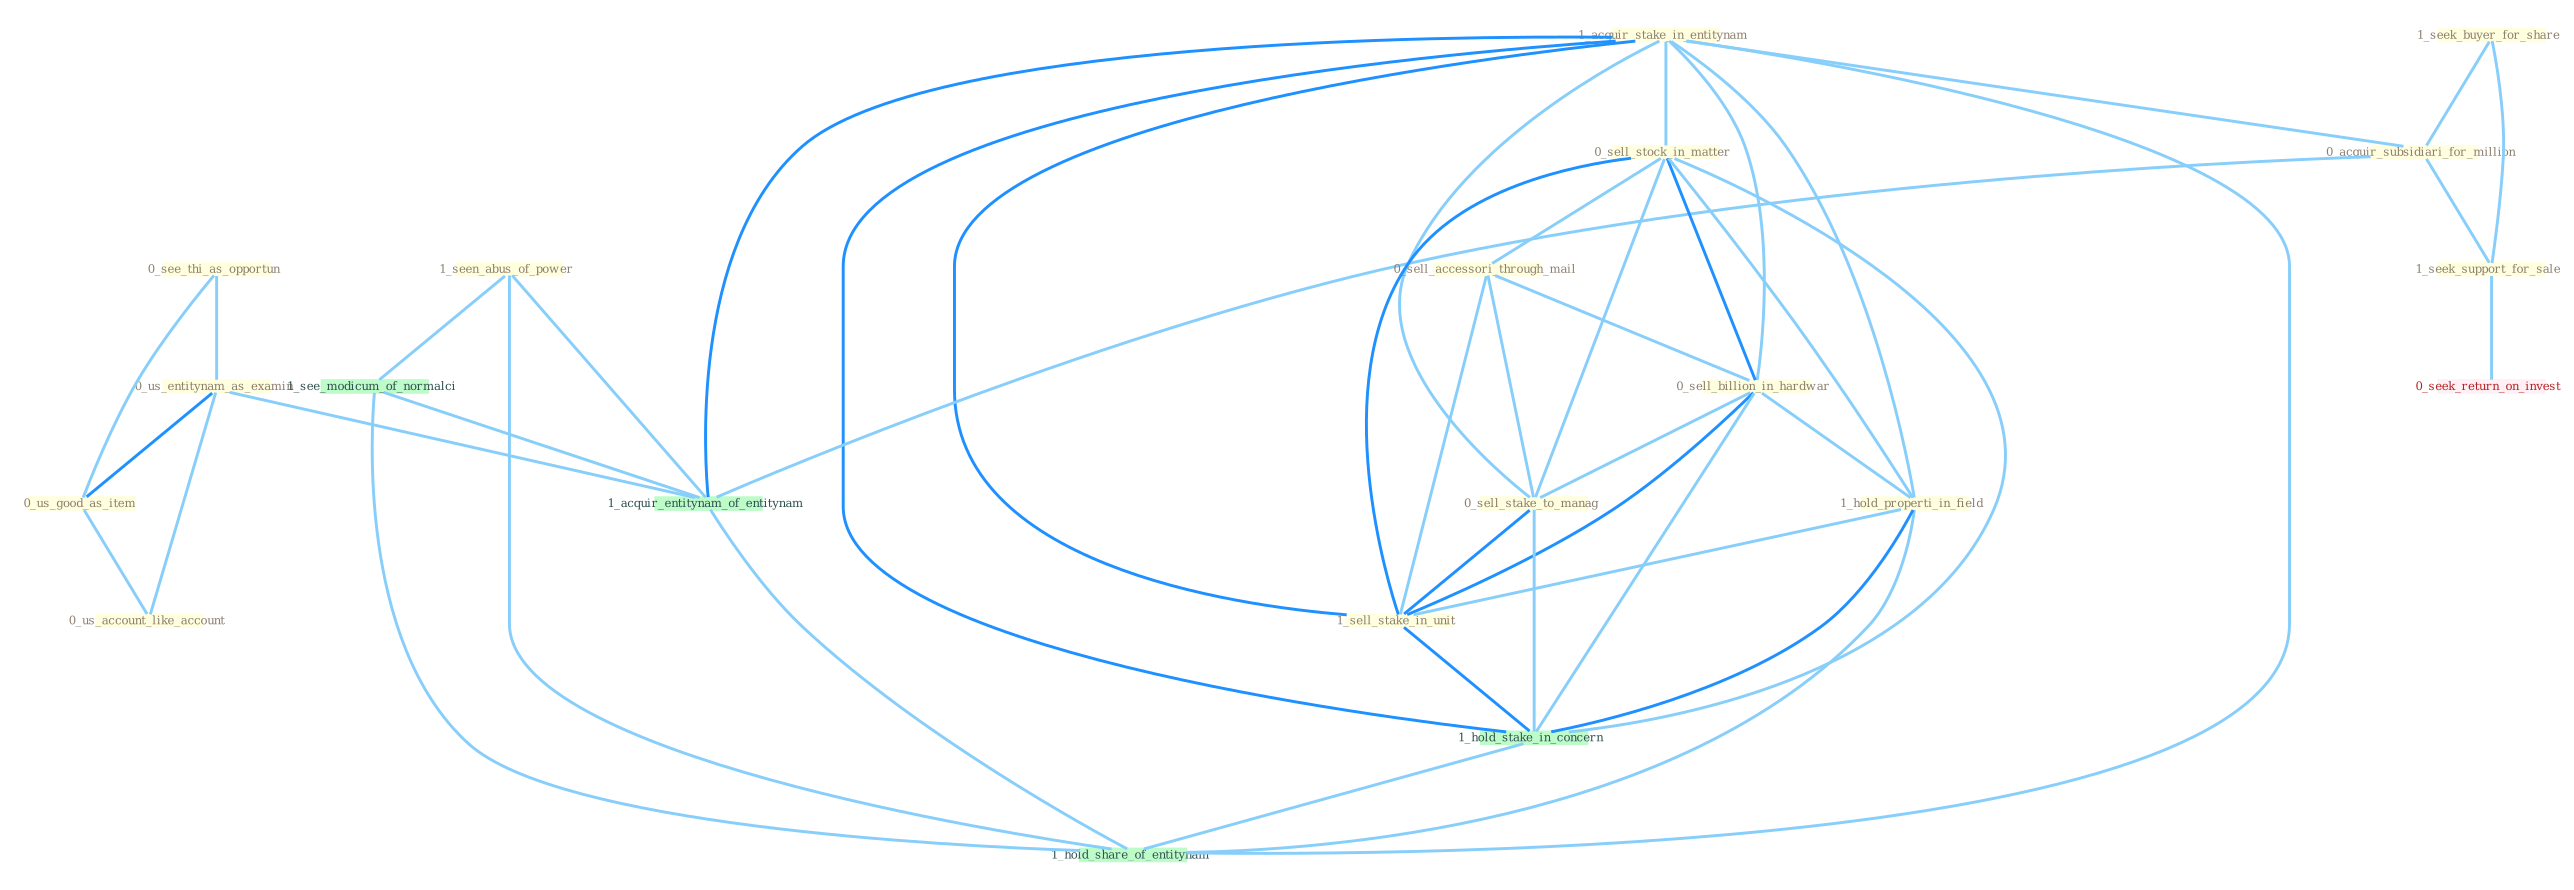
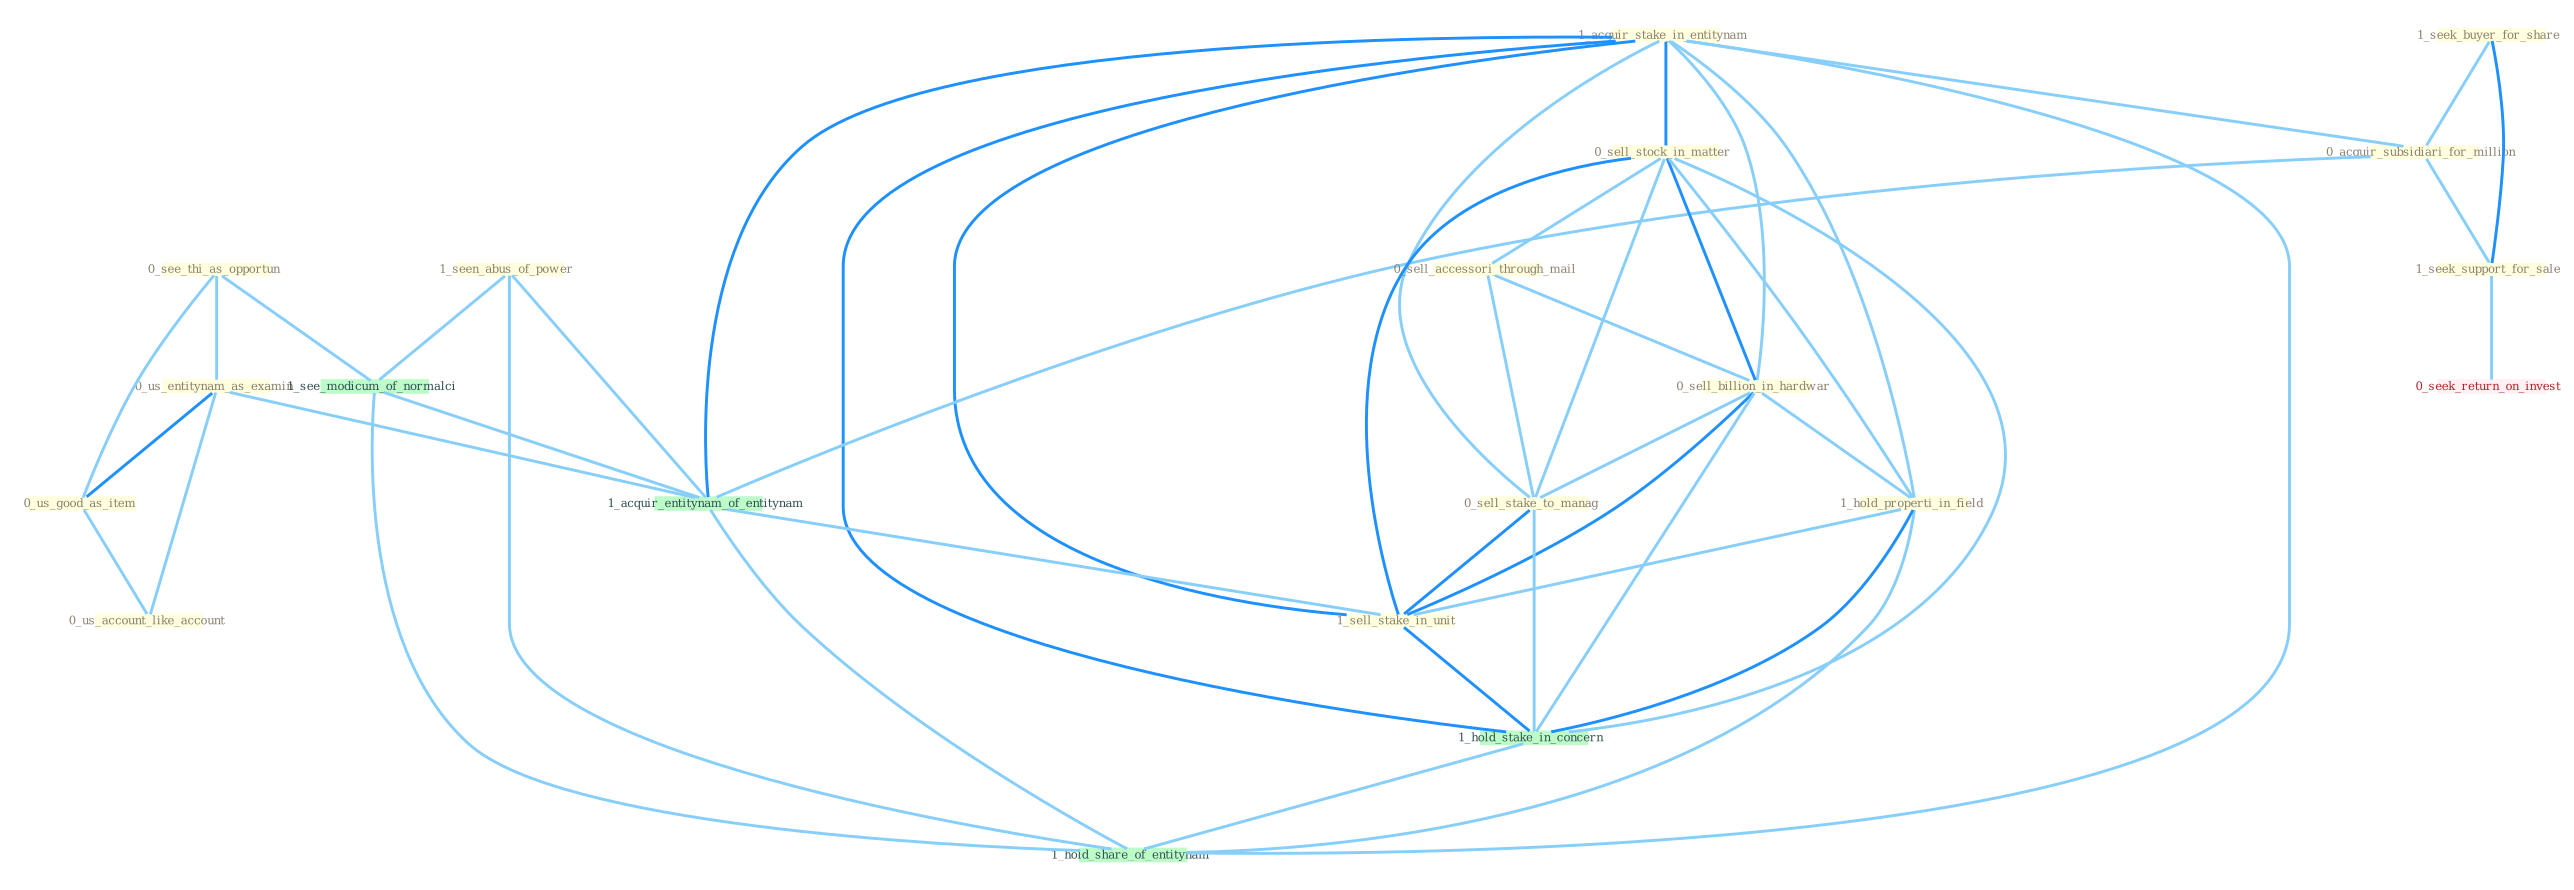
edge "1_acquir_stake_in_entitynam" -- "0_sell_stock_in_matter": color #87cefa -> #1e90ff
edge "1_seek_buyer_for_share" -- "1_seek_support_for_sale": color #87cefa -> #1e90ff
edge "0_see_thi_as_opportun" -- "1_see_modicum_of_normalci": added
edge "0_sell_accessori_through_mail" -- "1_sell_stake_in_unit": now "1_acquir_entitynam_of_entitynam" -- "1_sell_stake_in_unit"
